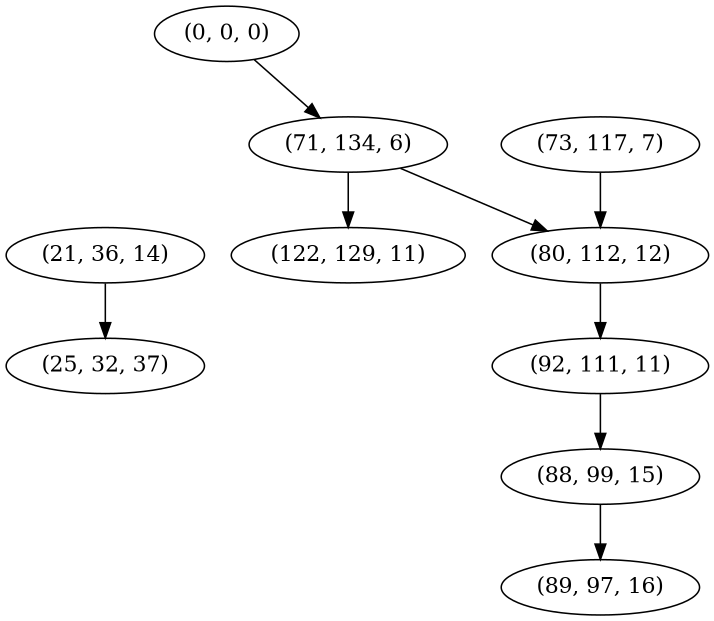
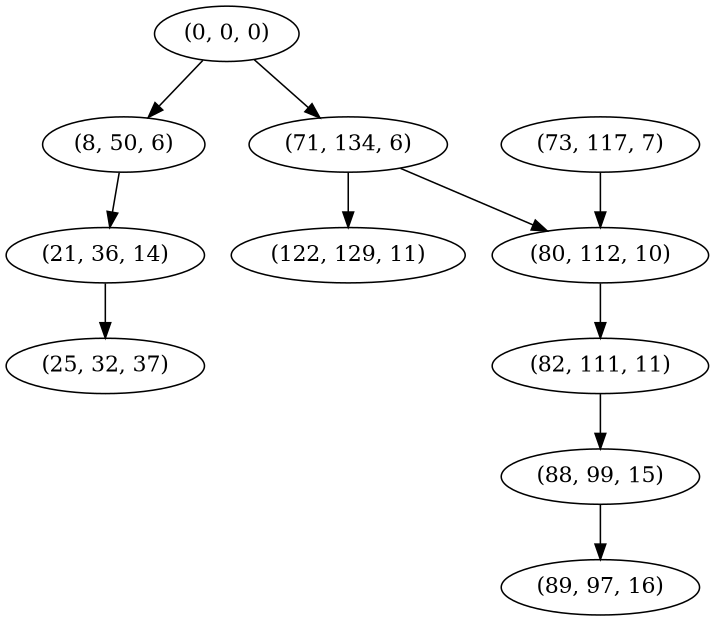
node "(8, 50, 6)": added
node "(80, 112, 12)": label "(80, 112, 12)" -> "(80, 112, 10)"
node "(92, 111, 11)": label "(92, 111, 11)" -> "(82, 111, 11)"
